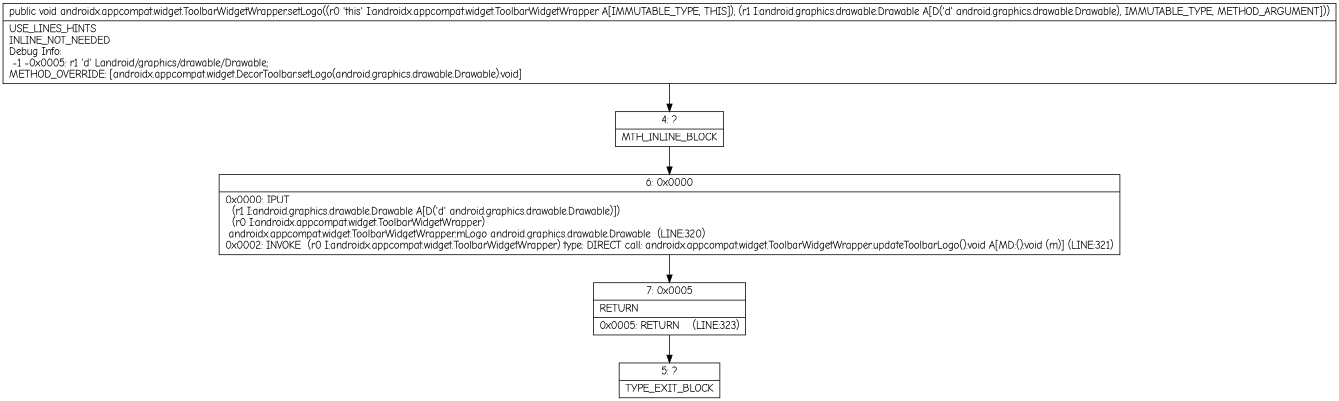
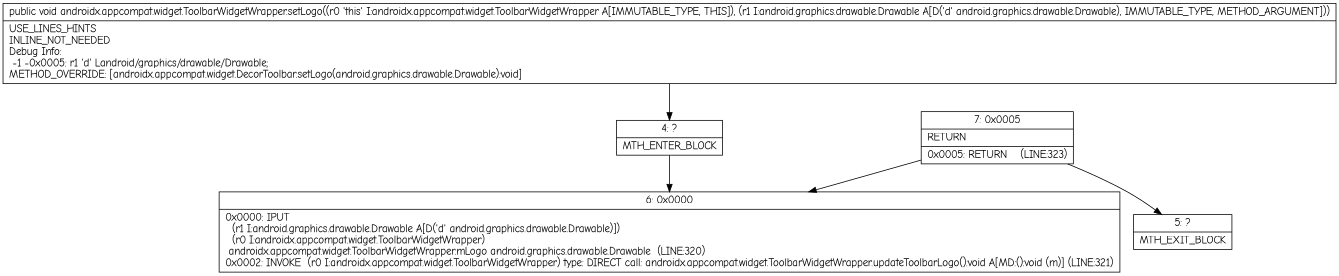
node "4: ?": text "MTH_INLINE_BLOCK" -> "MTH_ENTER_BLOCK"
edge "6: 0x0000" -> "7: 0x0005": reversed
node "5: ?": text "TYPE_EXIT_BLOCK" -> "MTH_EXIT_BLOCK"
